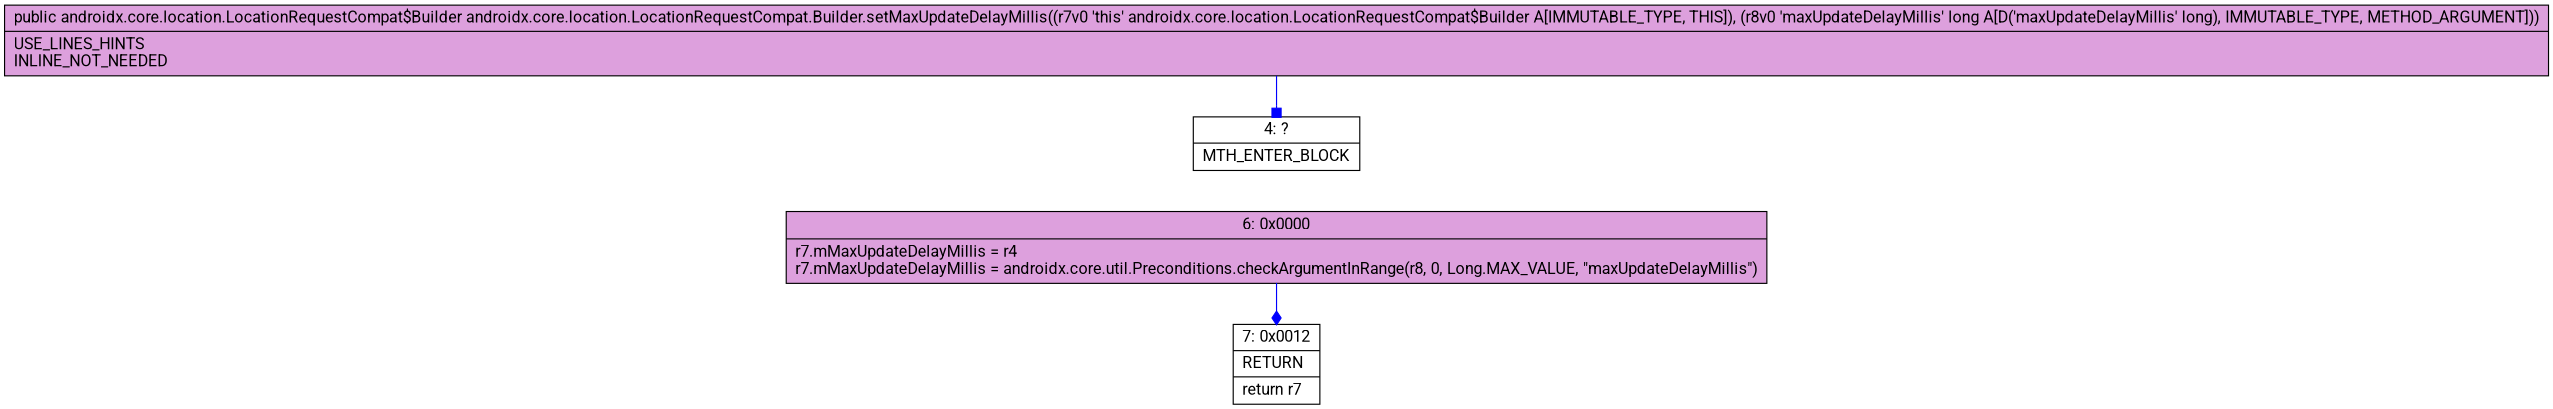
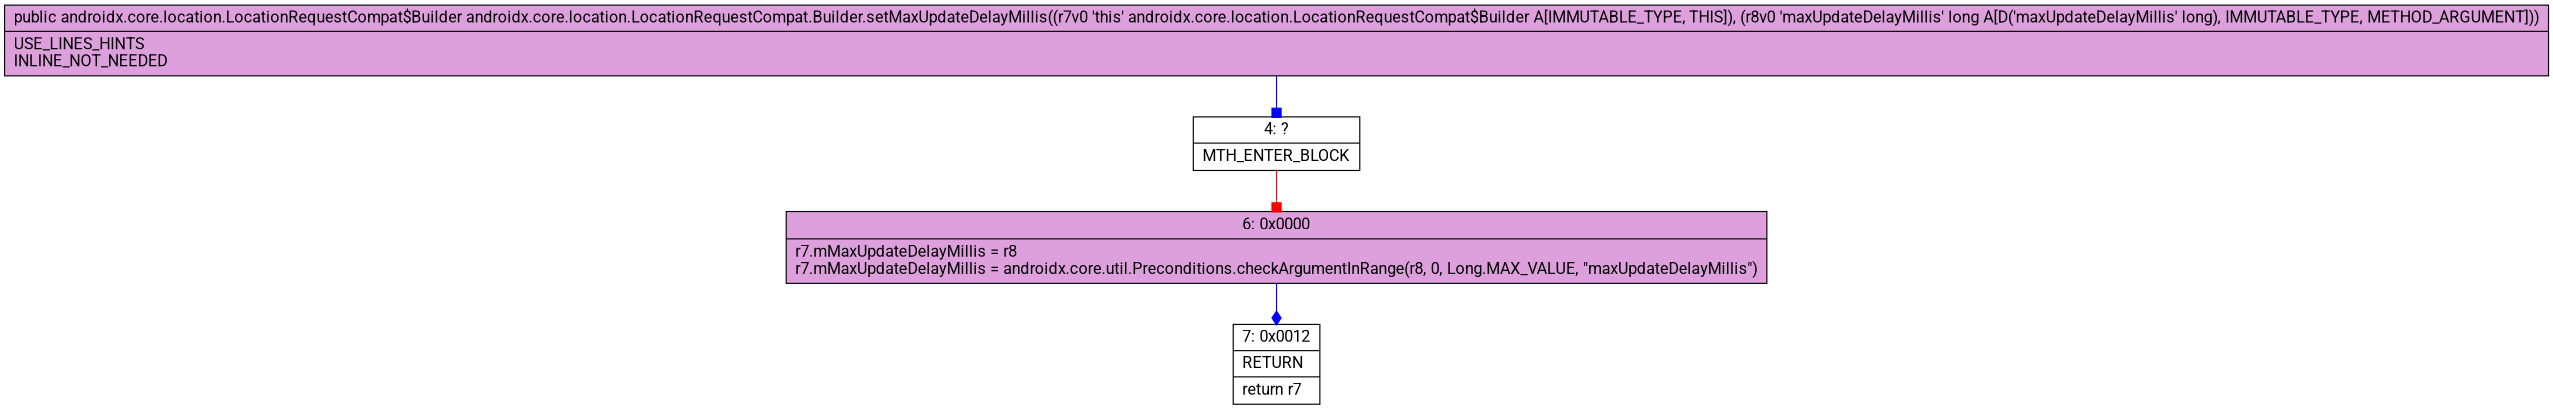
edge "4: ?" -> "6: 0x0000": added
node "6: 0x0000": text "r7.mMaxUpdateDelayMillis = r4" -> "r7.mMaxUpdateDelayMillis = r8"
